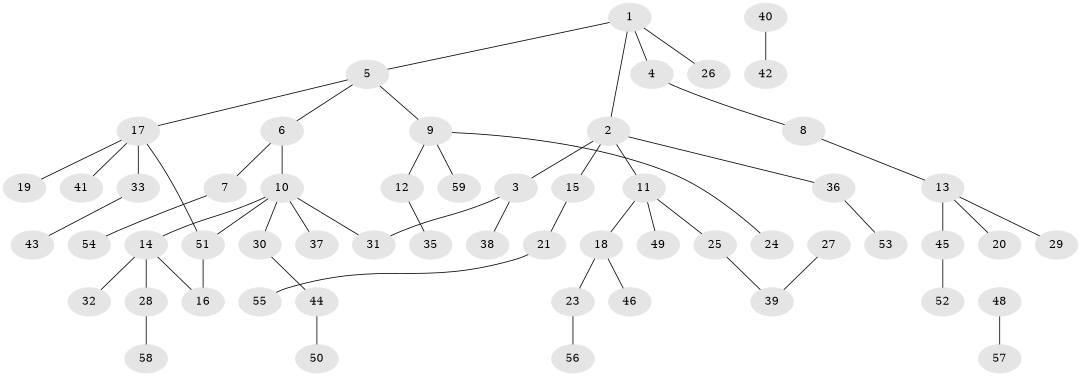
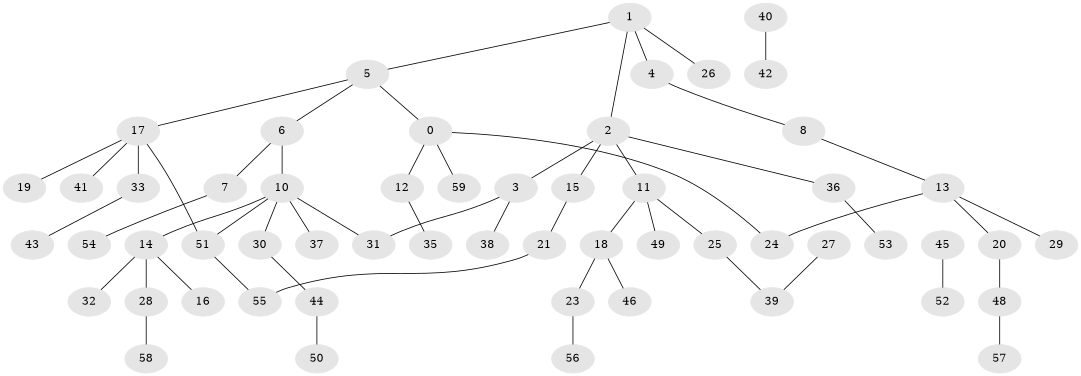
node "9": label "9" -> "0"
edge "13" -- "45": now "13" -- "24"
edge "51" -- "16": now "51" -- "55"
edge "20" -- "48": added
